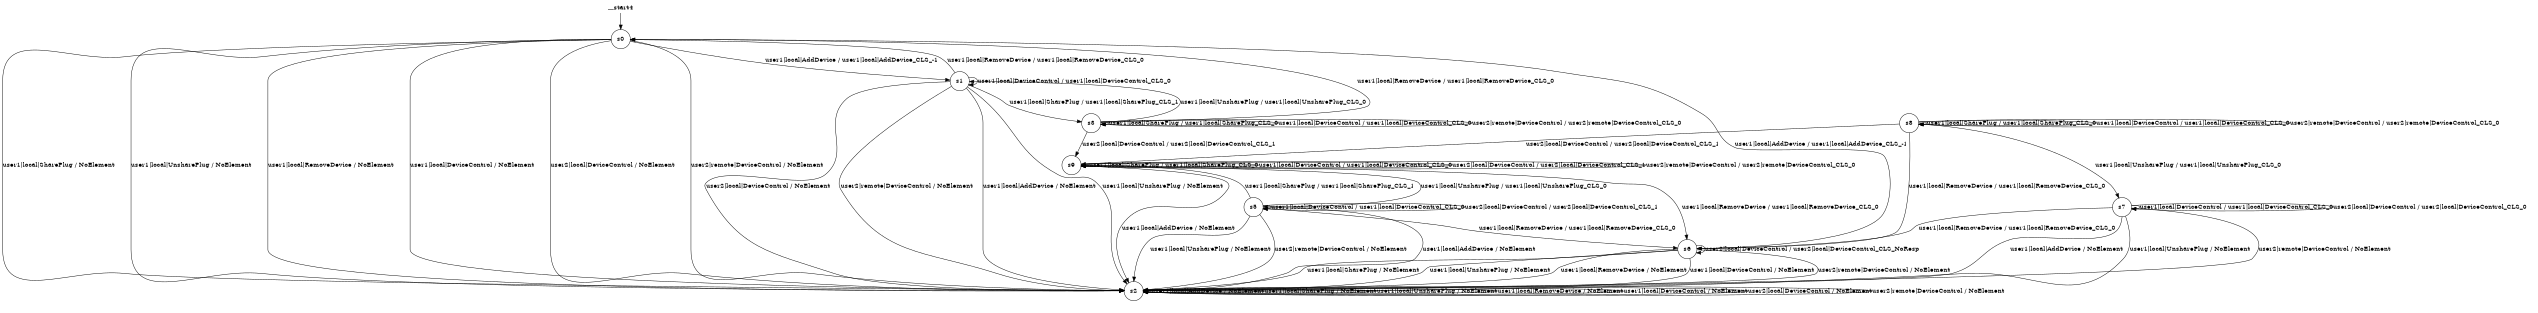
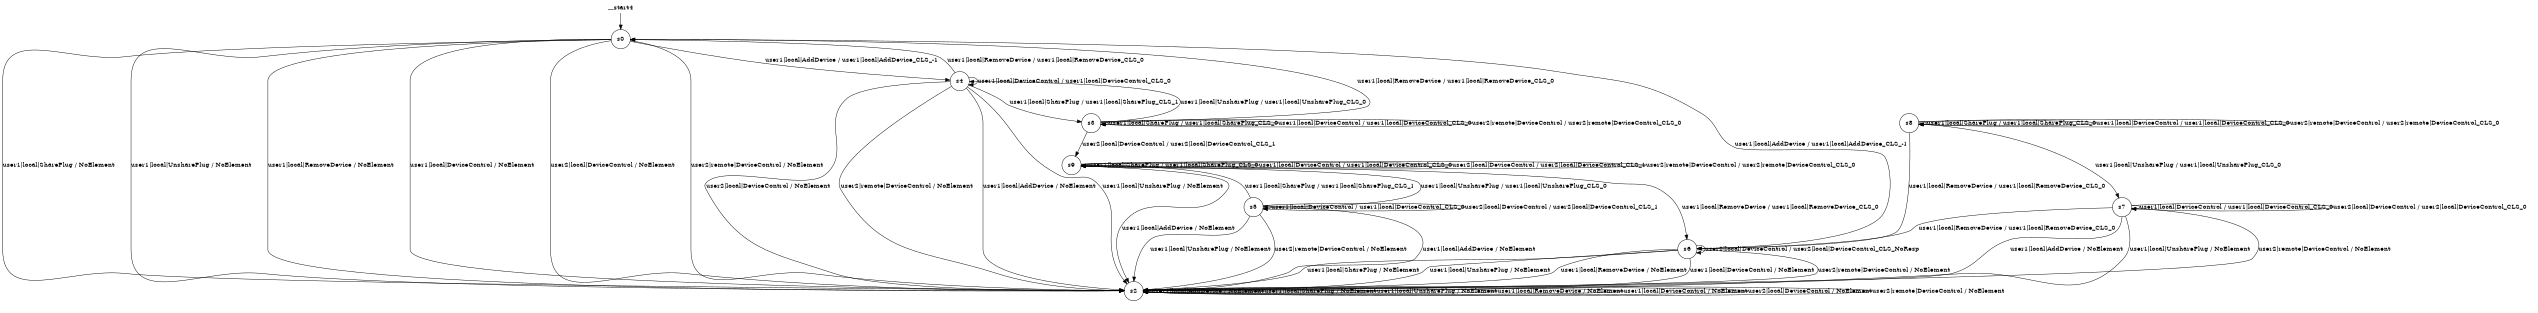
node "s1": label "s1" -> "s4"
edge "s8" -> "s9": removed, label "user2|local|DeviceControl / user2|local|DeviceControl_CLS_1"
edge "s5" -> "s6": removed, label "user1|local|RemoveDevice / user1|local|RemoveDevice_CLS_0"
